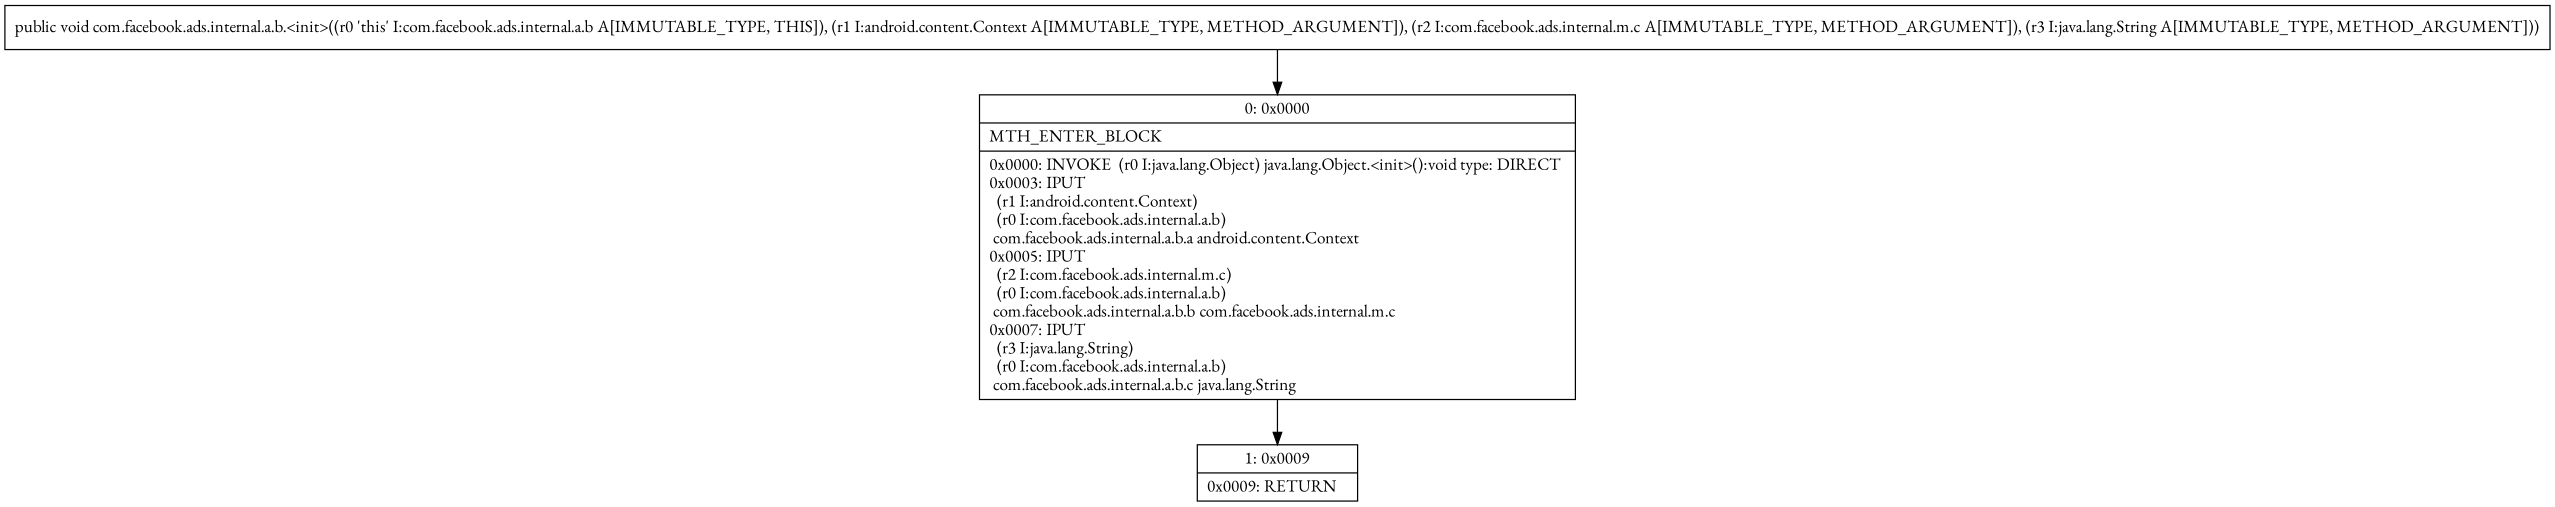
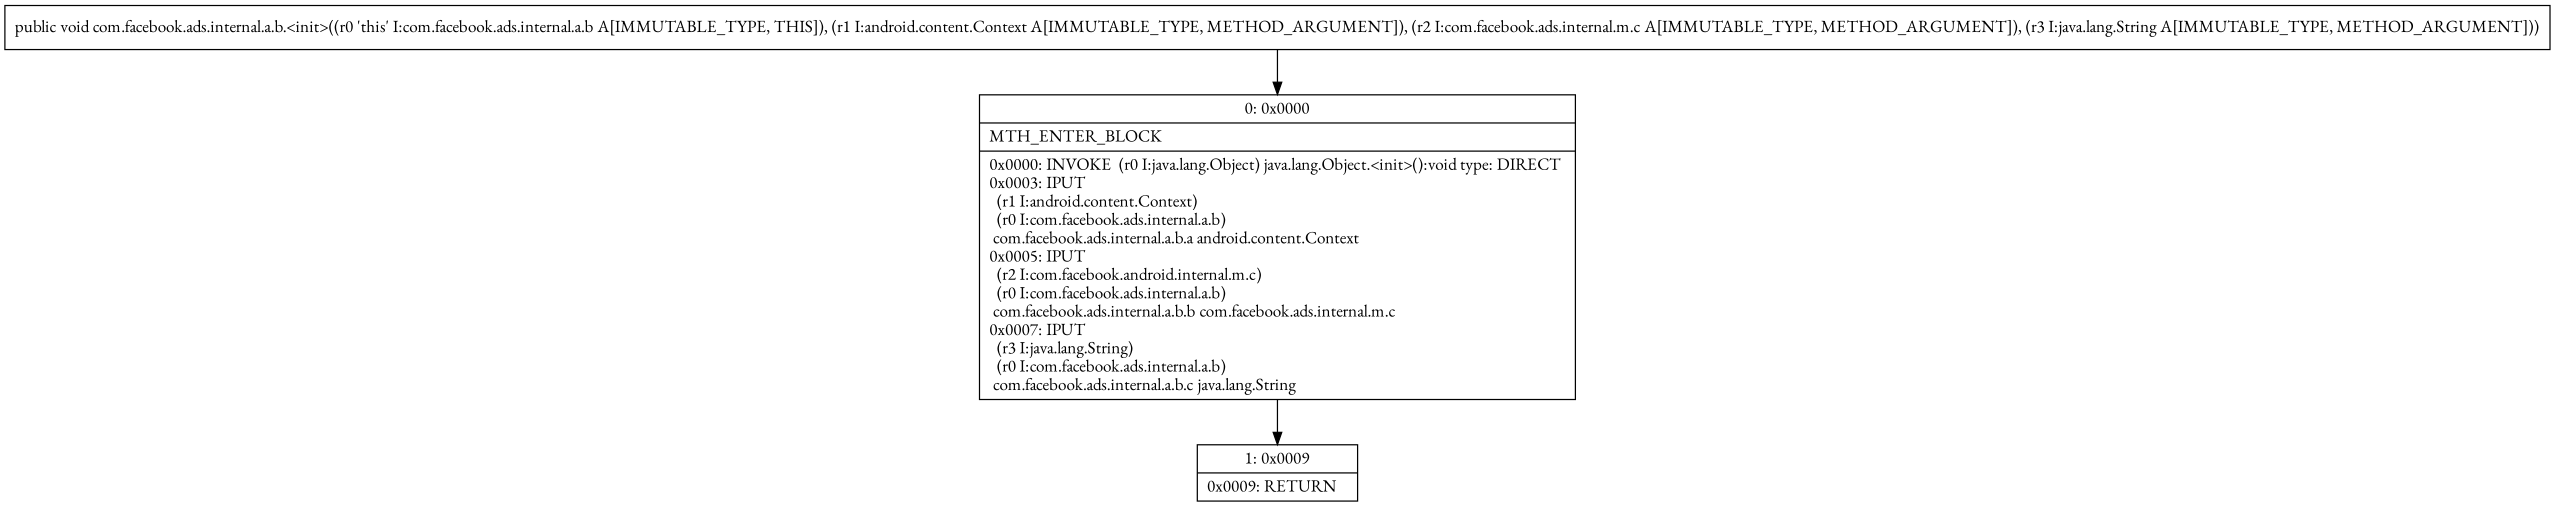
node "0: 0x0000": text "(r2 I:com.facebook.ads.internal.m.c)" -> "(r2 I:com.facebook.android.internal.m.c)"
